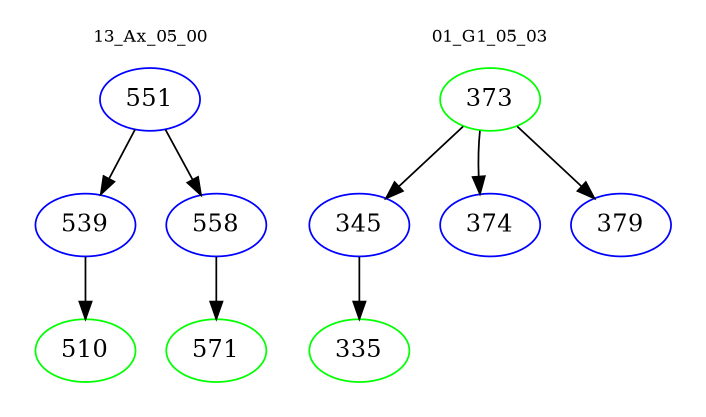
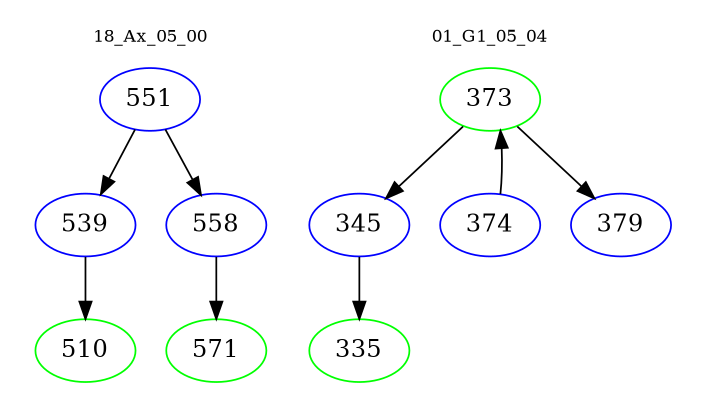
cluster "13_Ax_05_00": label "13_Ax_05_00" -> "18_Ax_05_00"
cluster "01_G1_05_03": label "01_G1_05_03" -> "01_G1_05_04"
edge "373" -> "374": reversed
